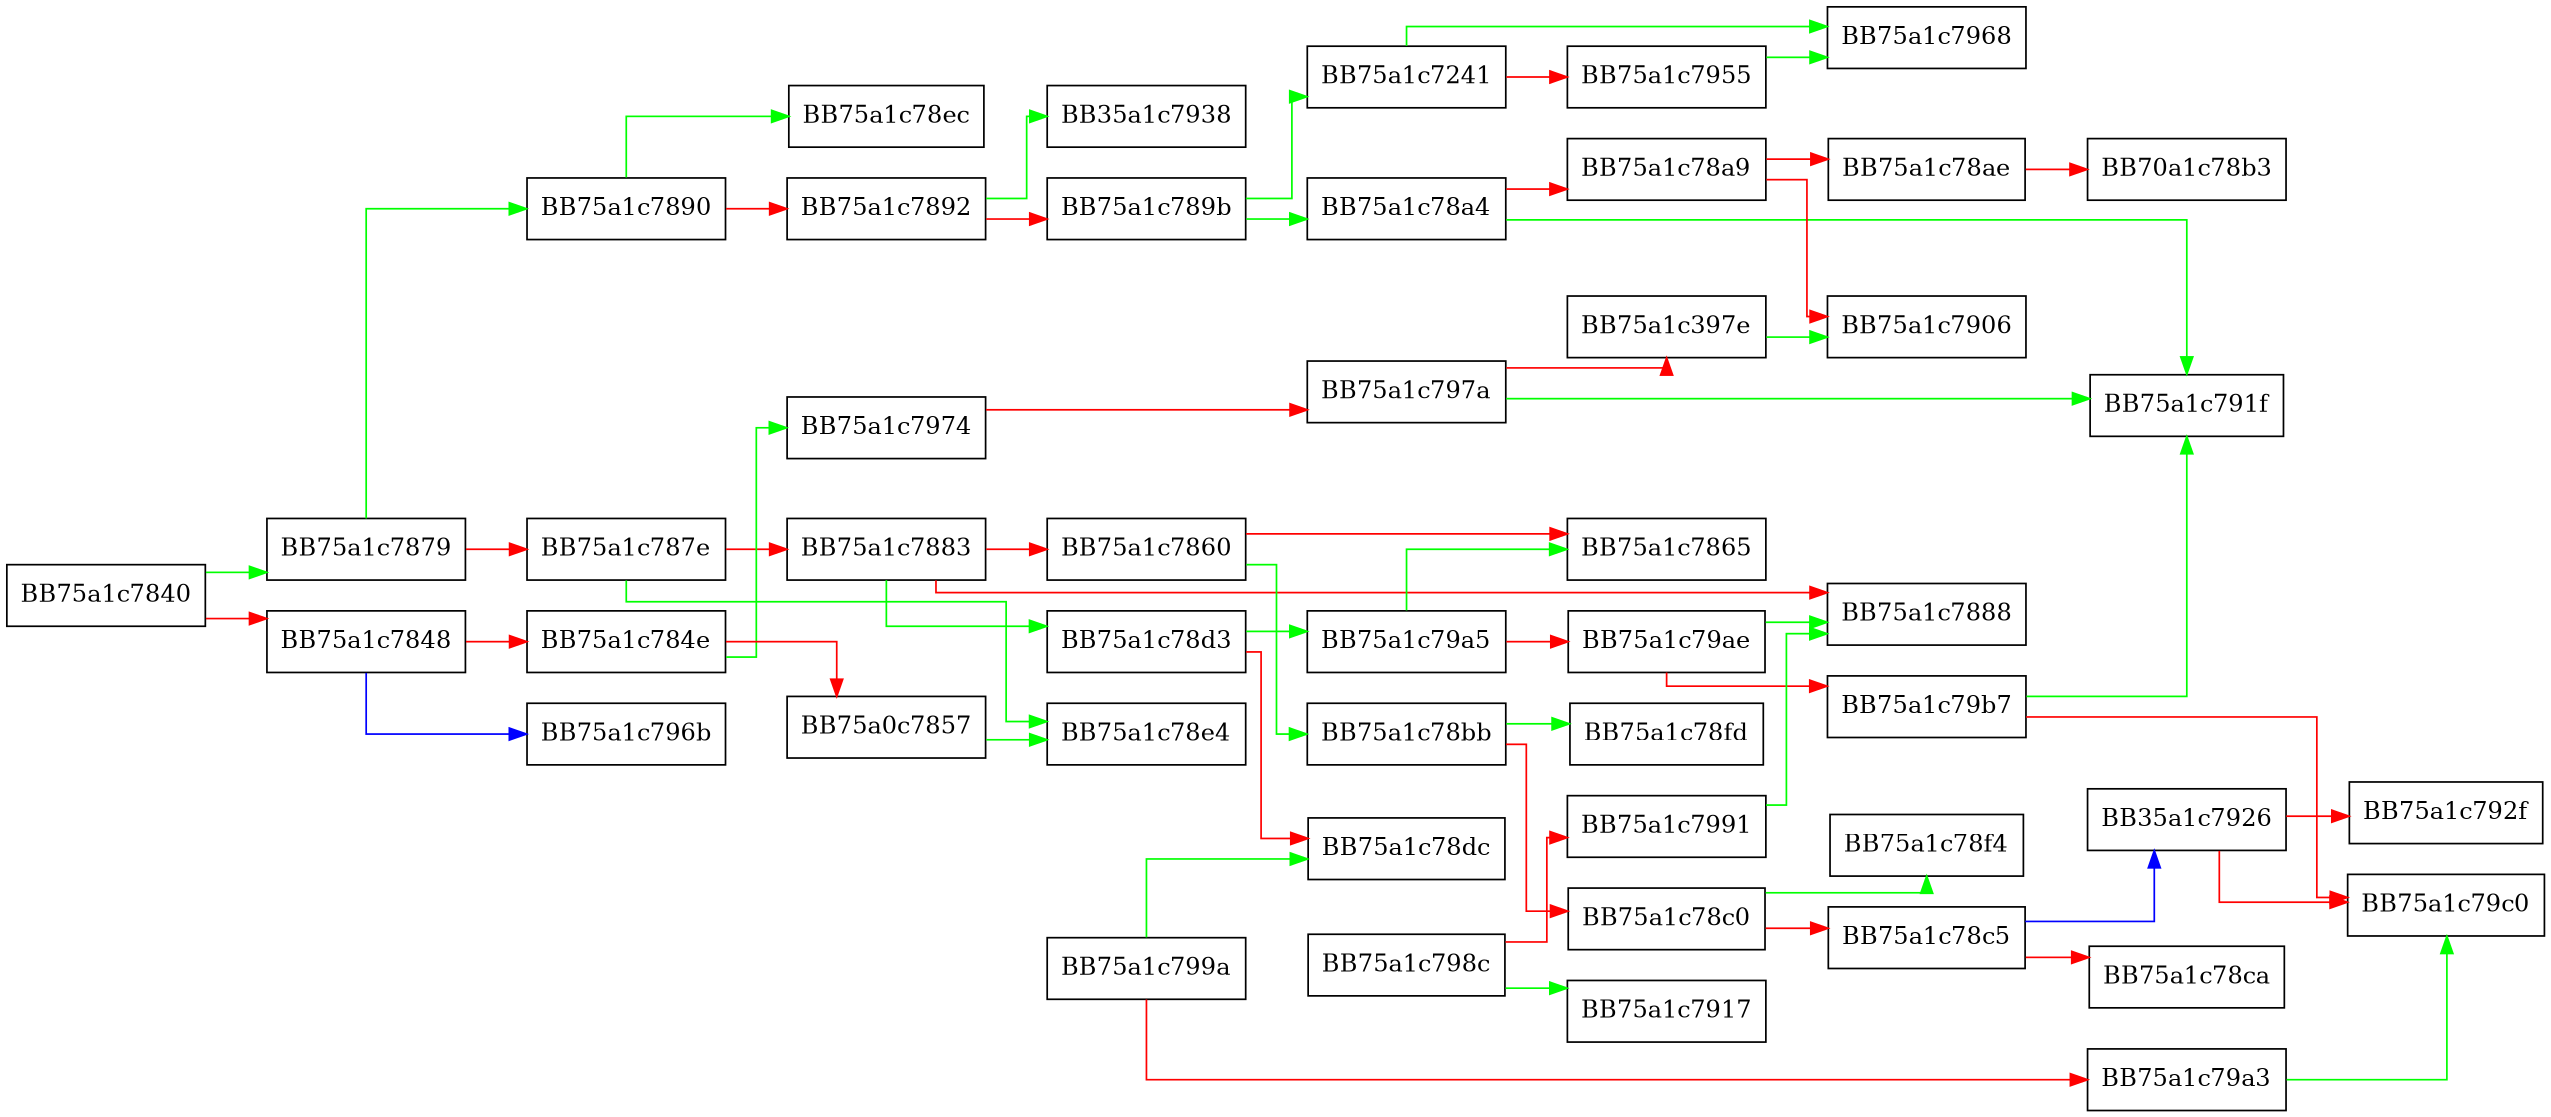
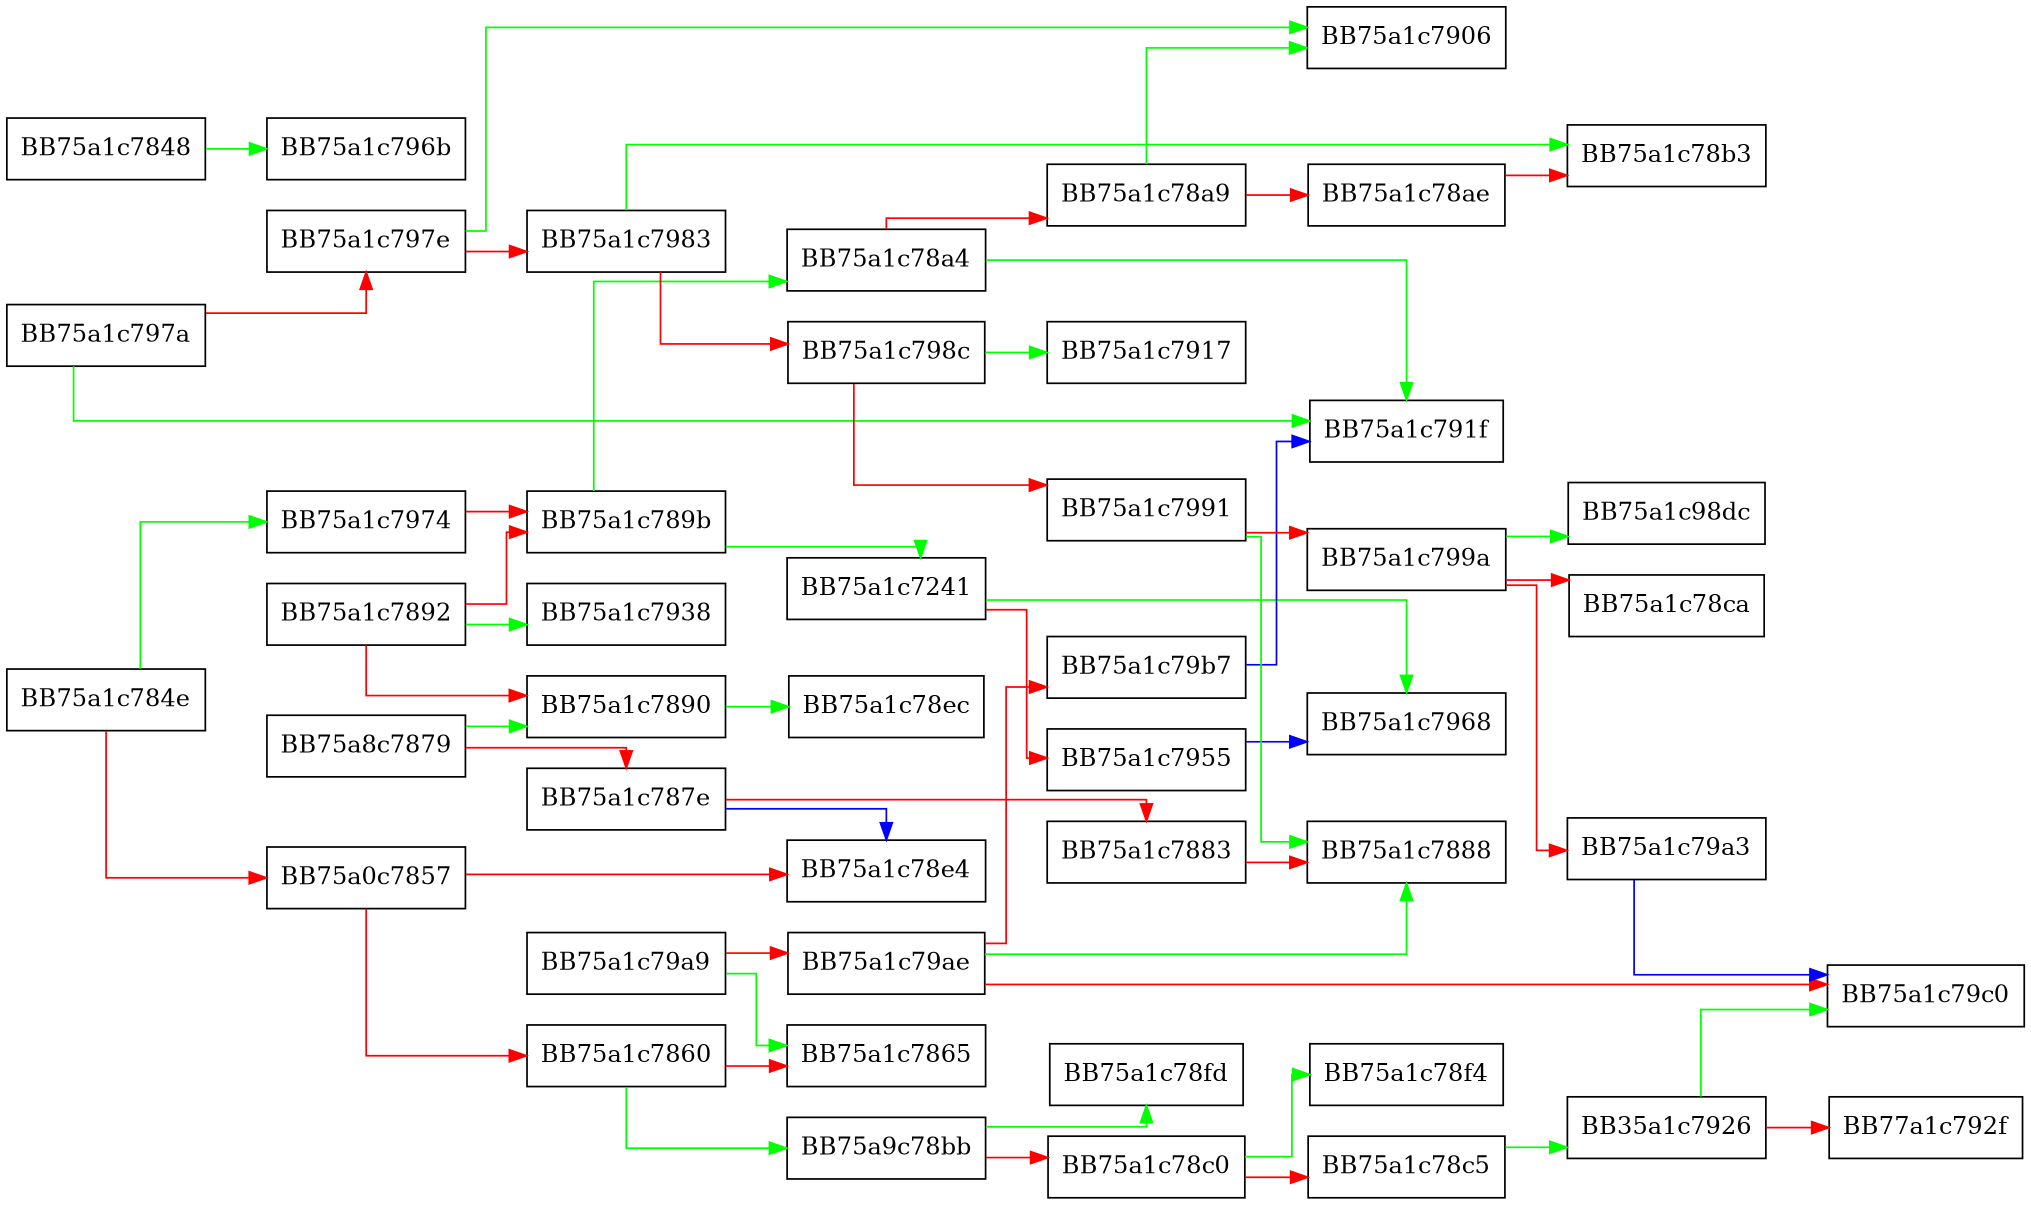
edge "BB75a1c7955" -> "BB75a1c7968": color green -> blue
node "BB35a1c7938": label "BB35a1c7938" -> "BB75a1c7938"
node "BB70a1c78b3": label "BB70a1c78b3" -> "BB75a1c78b3"
edge "BB75a1c7890" -> "BB75a1c7892": reversed
edge "BB75a1c78a9" -> "BB75a1c7906": color red -> green
node "BB75a1c7983": added
node "BB75a1c397e": label "BB75a1c397e" -> "BB75a1c797e"
edge "BB75a1c7974" -> "BB75a1c797a": now "BB75a1c7974" -> "BB75a1c789b"
edge "BB75a1c7991" -> "BB75a1c799a": added
node "BB75a1c7879": label "BB75a1c7879" -> "BB75a8c7879"
edge "BB75a1c7883" -> "BB75a1c7860": now "BB75a0c7857" -> "BB75a1c7860"
node "BB75a1c7840": removed
edge "BB75a1c787e" -> "BB75a1c78e4": color green -> blue
edge "BB75a1c7848" -> "BB75a1c784e": removed
node "BB75a1c78d3": removed
node "BB75a1c79a5": label "BB75a1c79a5" -> "BB75a1c79a9"
edge "BB75a1c79b7" -> "BB75a1c791f": color green -> blue
edge "BB75a1c79b7" -> "BB75a1c79c0": now "BB75a1c79ae" -> "BB75a1c79c0"
edge "BB75a1c7848" -> "BB75a1c796b": color blue -> green
node "BB75a1c78bb": label "BB75a1c78bb" -> "BB75a9c78bb"
edge "BB75a0c7857" -> "BB75a1c78e4": color green -> red
node "BB75a1c792f": label "BB75a1c792f" -> "BB77a1c792f"
node "BB75a1c78dc": label "BB75a1c78dc" -> "BB75a1c98dc"
edge "BB35a1c7926" -> "BB75a1c79c0": color red -> green
edge "BB75a1c78c5" -> "BB35a1c7926": color blue -> green
edge "BB75a1c78c5" -> "BB75a1c78ca": now "BB75a1c799a" -> "BB75a1c78ca"
edge "BB75a1c79a3" -> "BB75a1c79c0": color green -> blue
